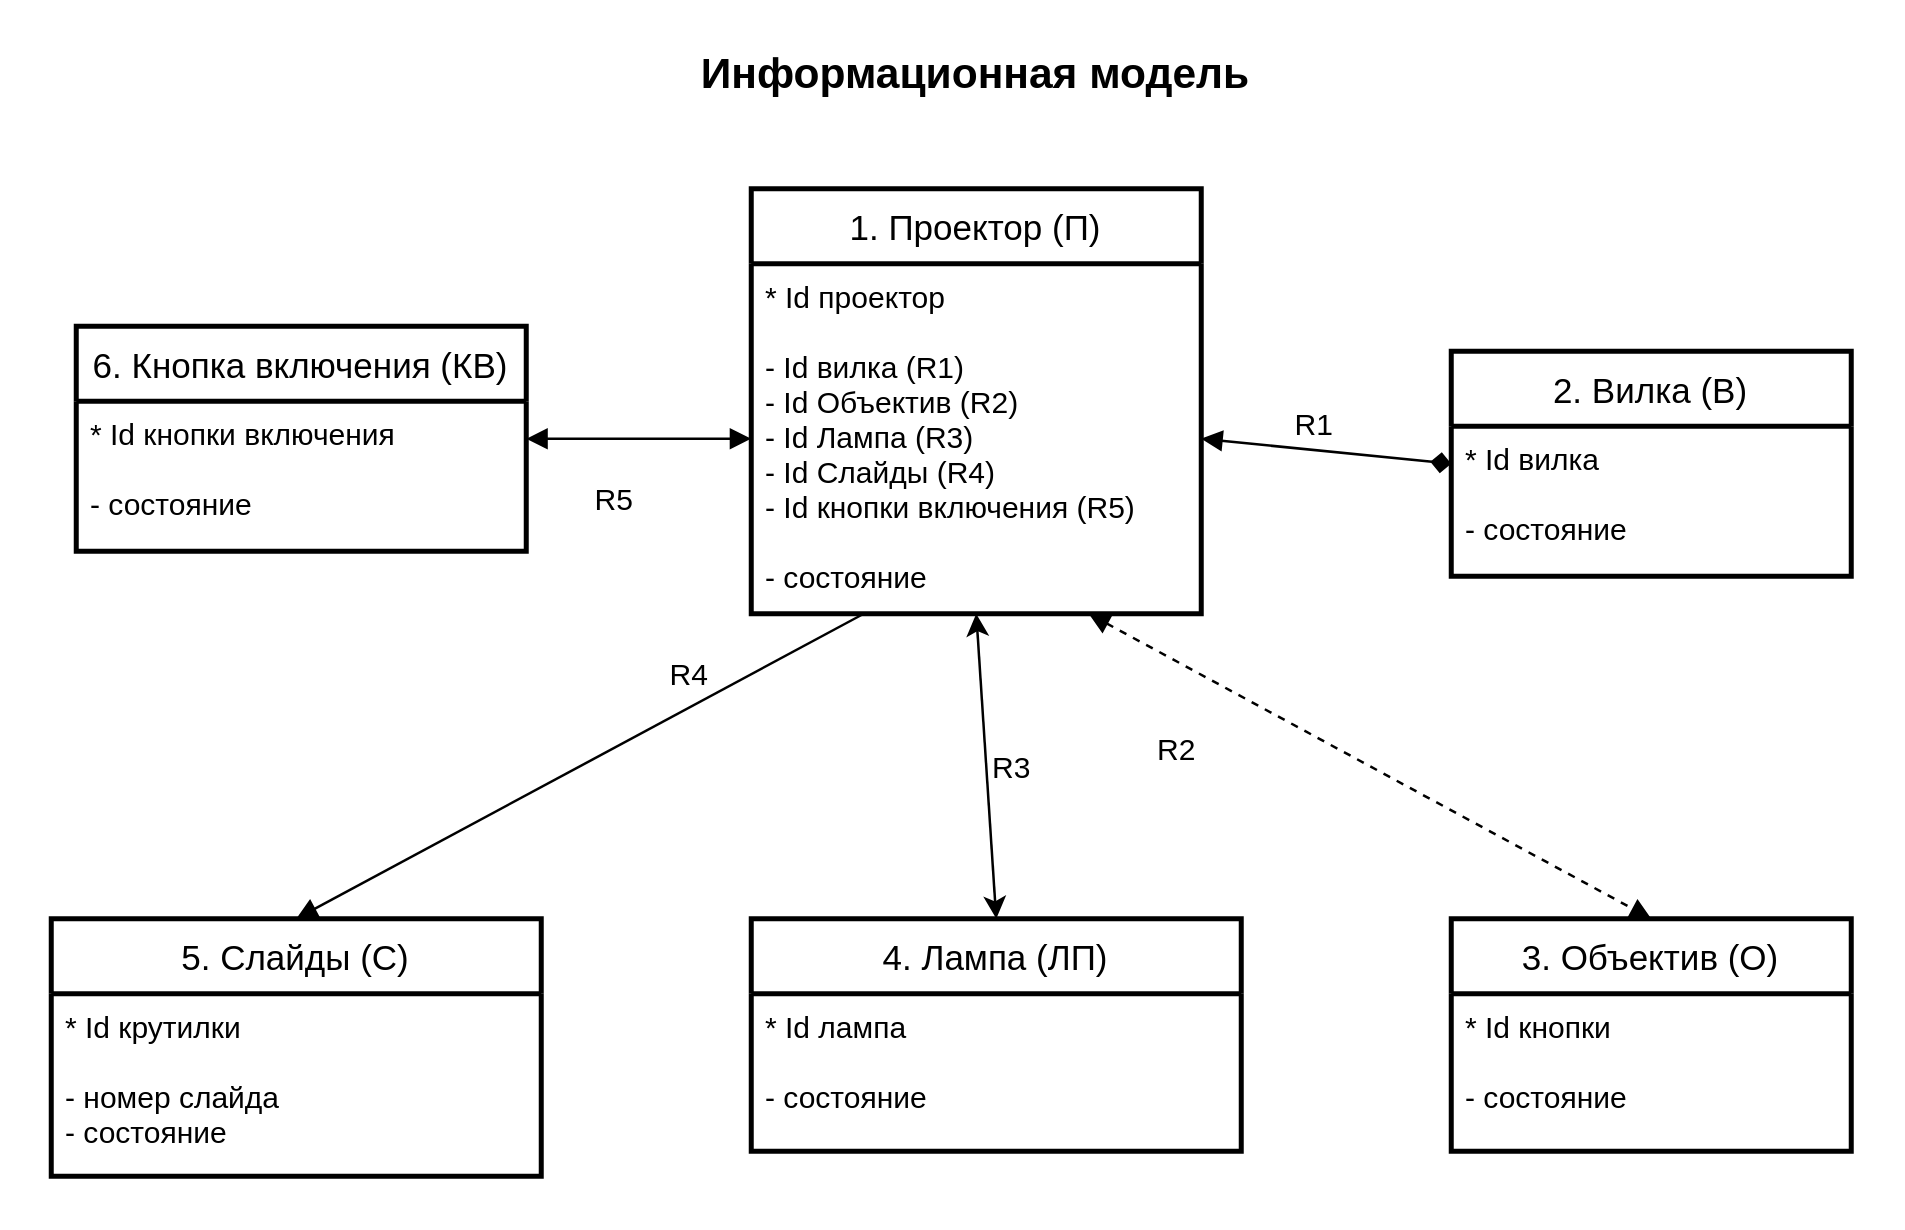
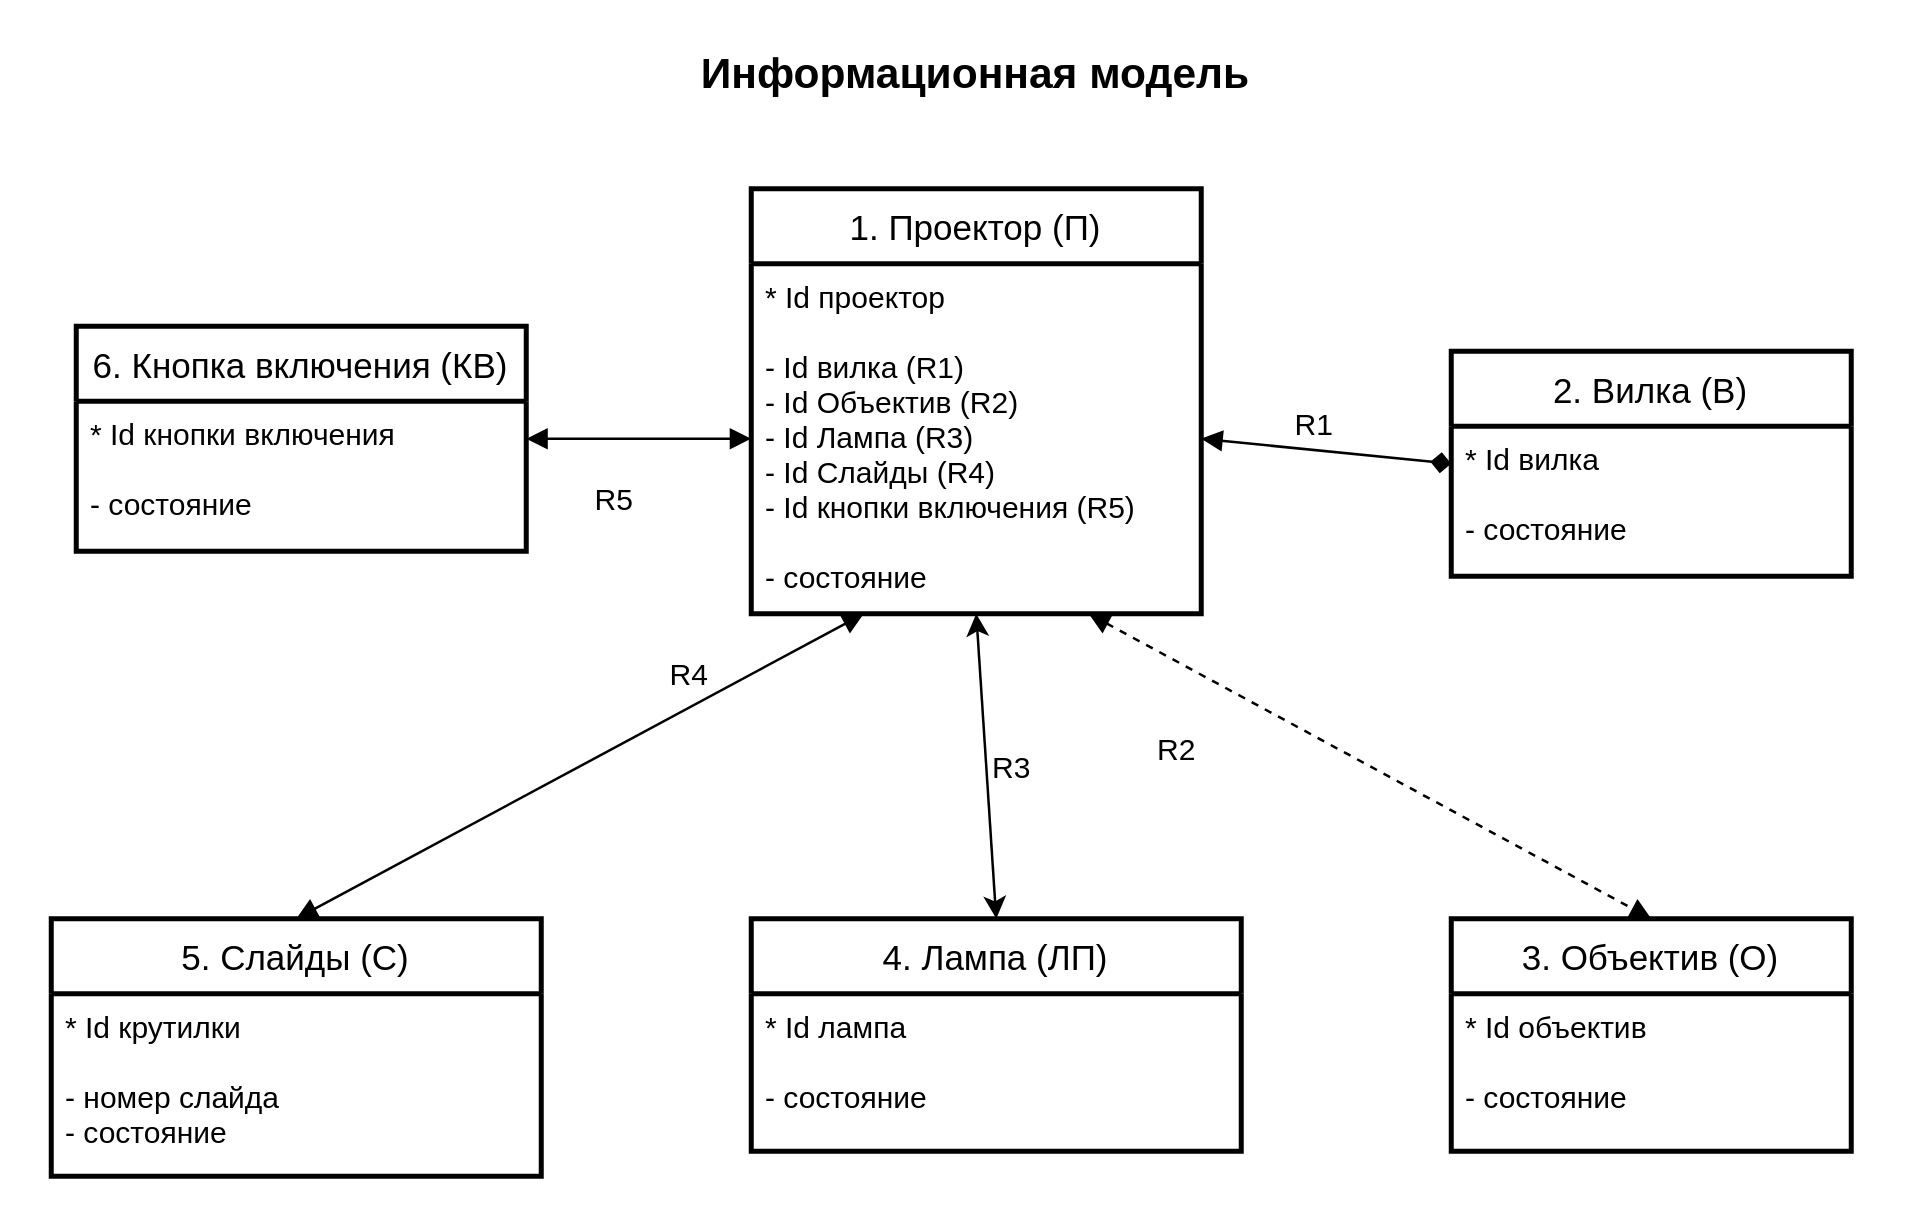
edge "* Id проектор - Id вилка (R1) - Id Объектив (R2) - Id Лампа (R3) - Id Слайды (R4) - Id кнопки включения (R5) - состояние" -> "5. Слайды (С)": arrowhead none -> block
node "* Id кнопки - состояние": label "* Id кнопки - состояние" -> "* Id объектив - состояние"
